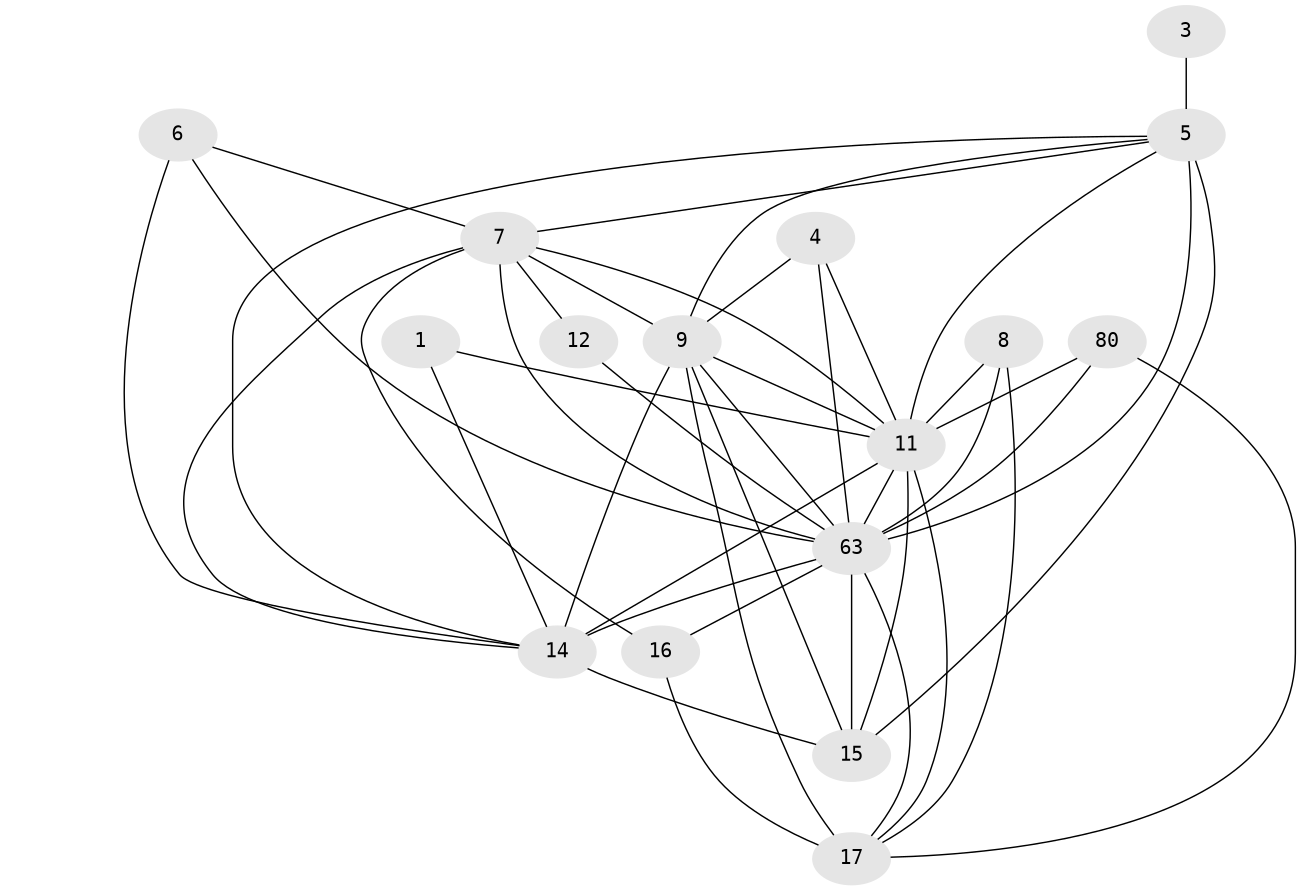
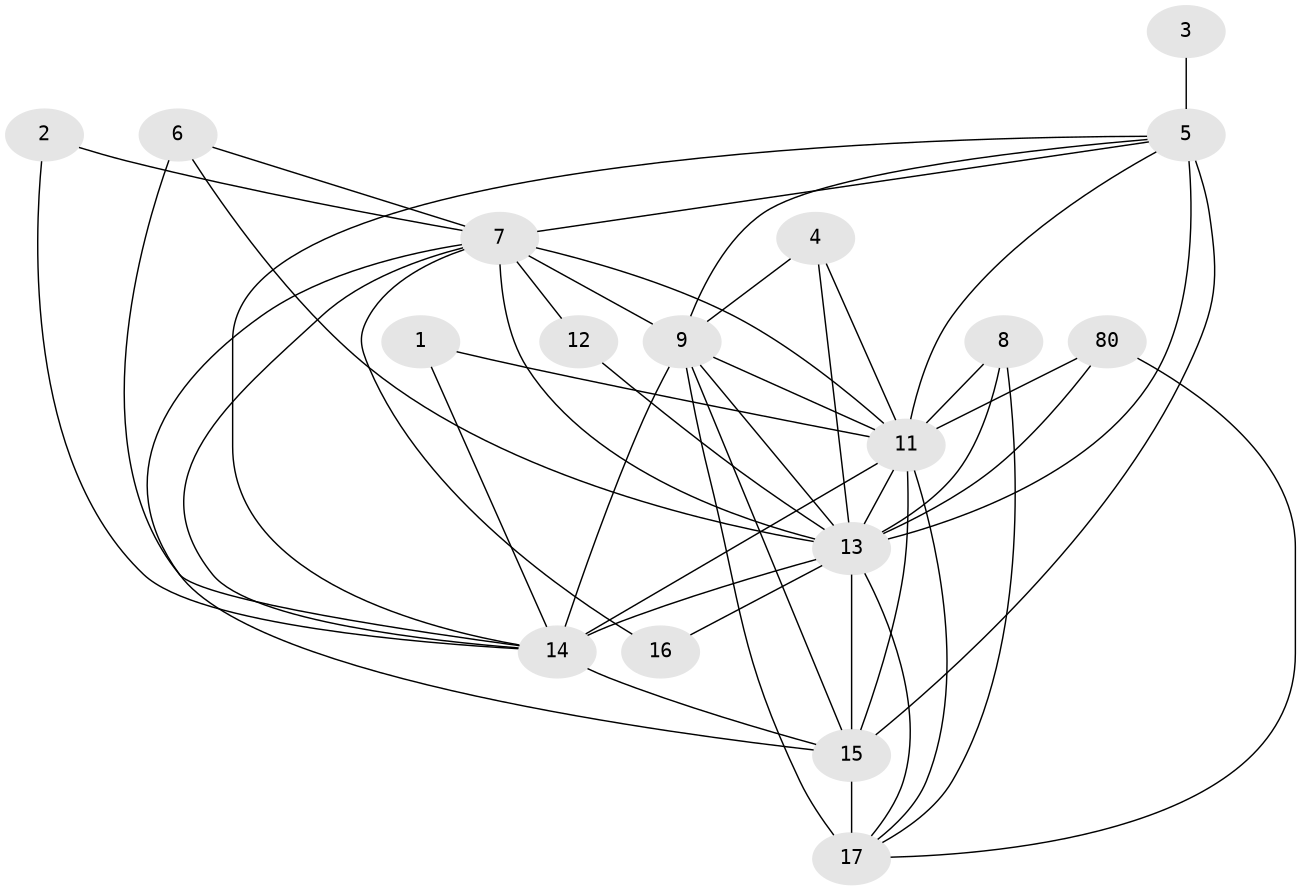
node "2": added
node "63": label "63" -> "13"
edge "7" -- "15": added
edge "16" -- "17": now "15" -- "17"
